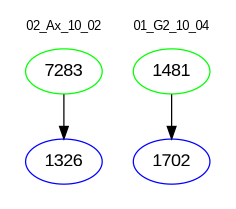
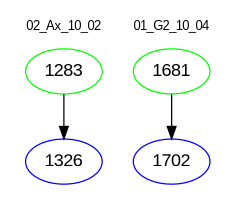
node "7283": label "7283" -> "1283"
node "1481": label "1481" -> "1681"
